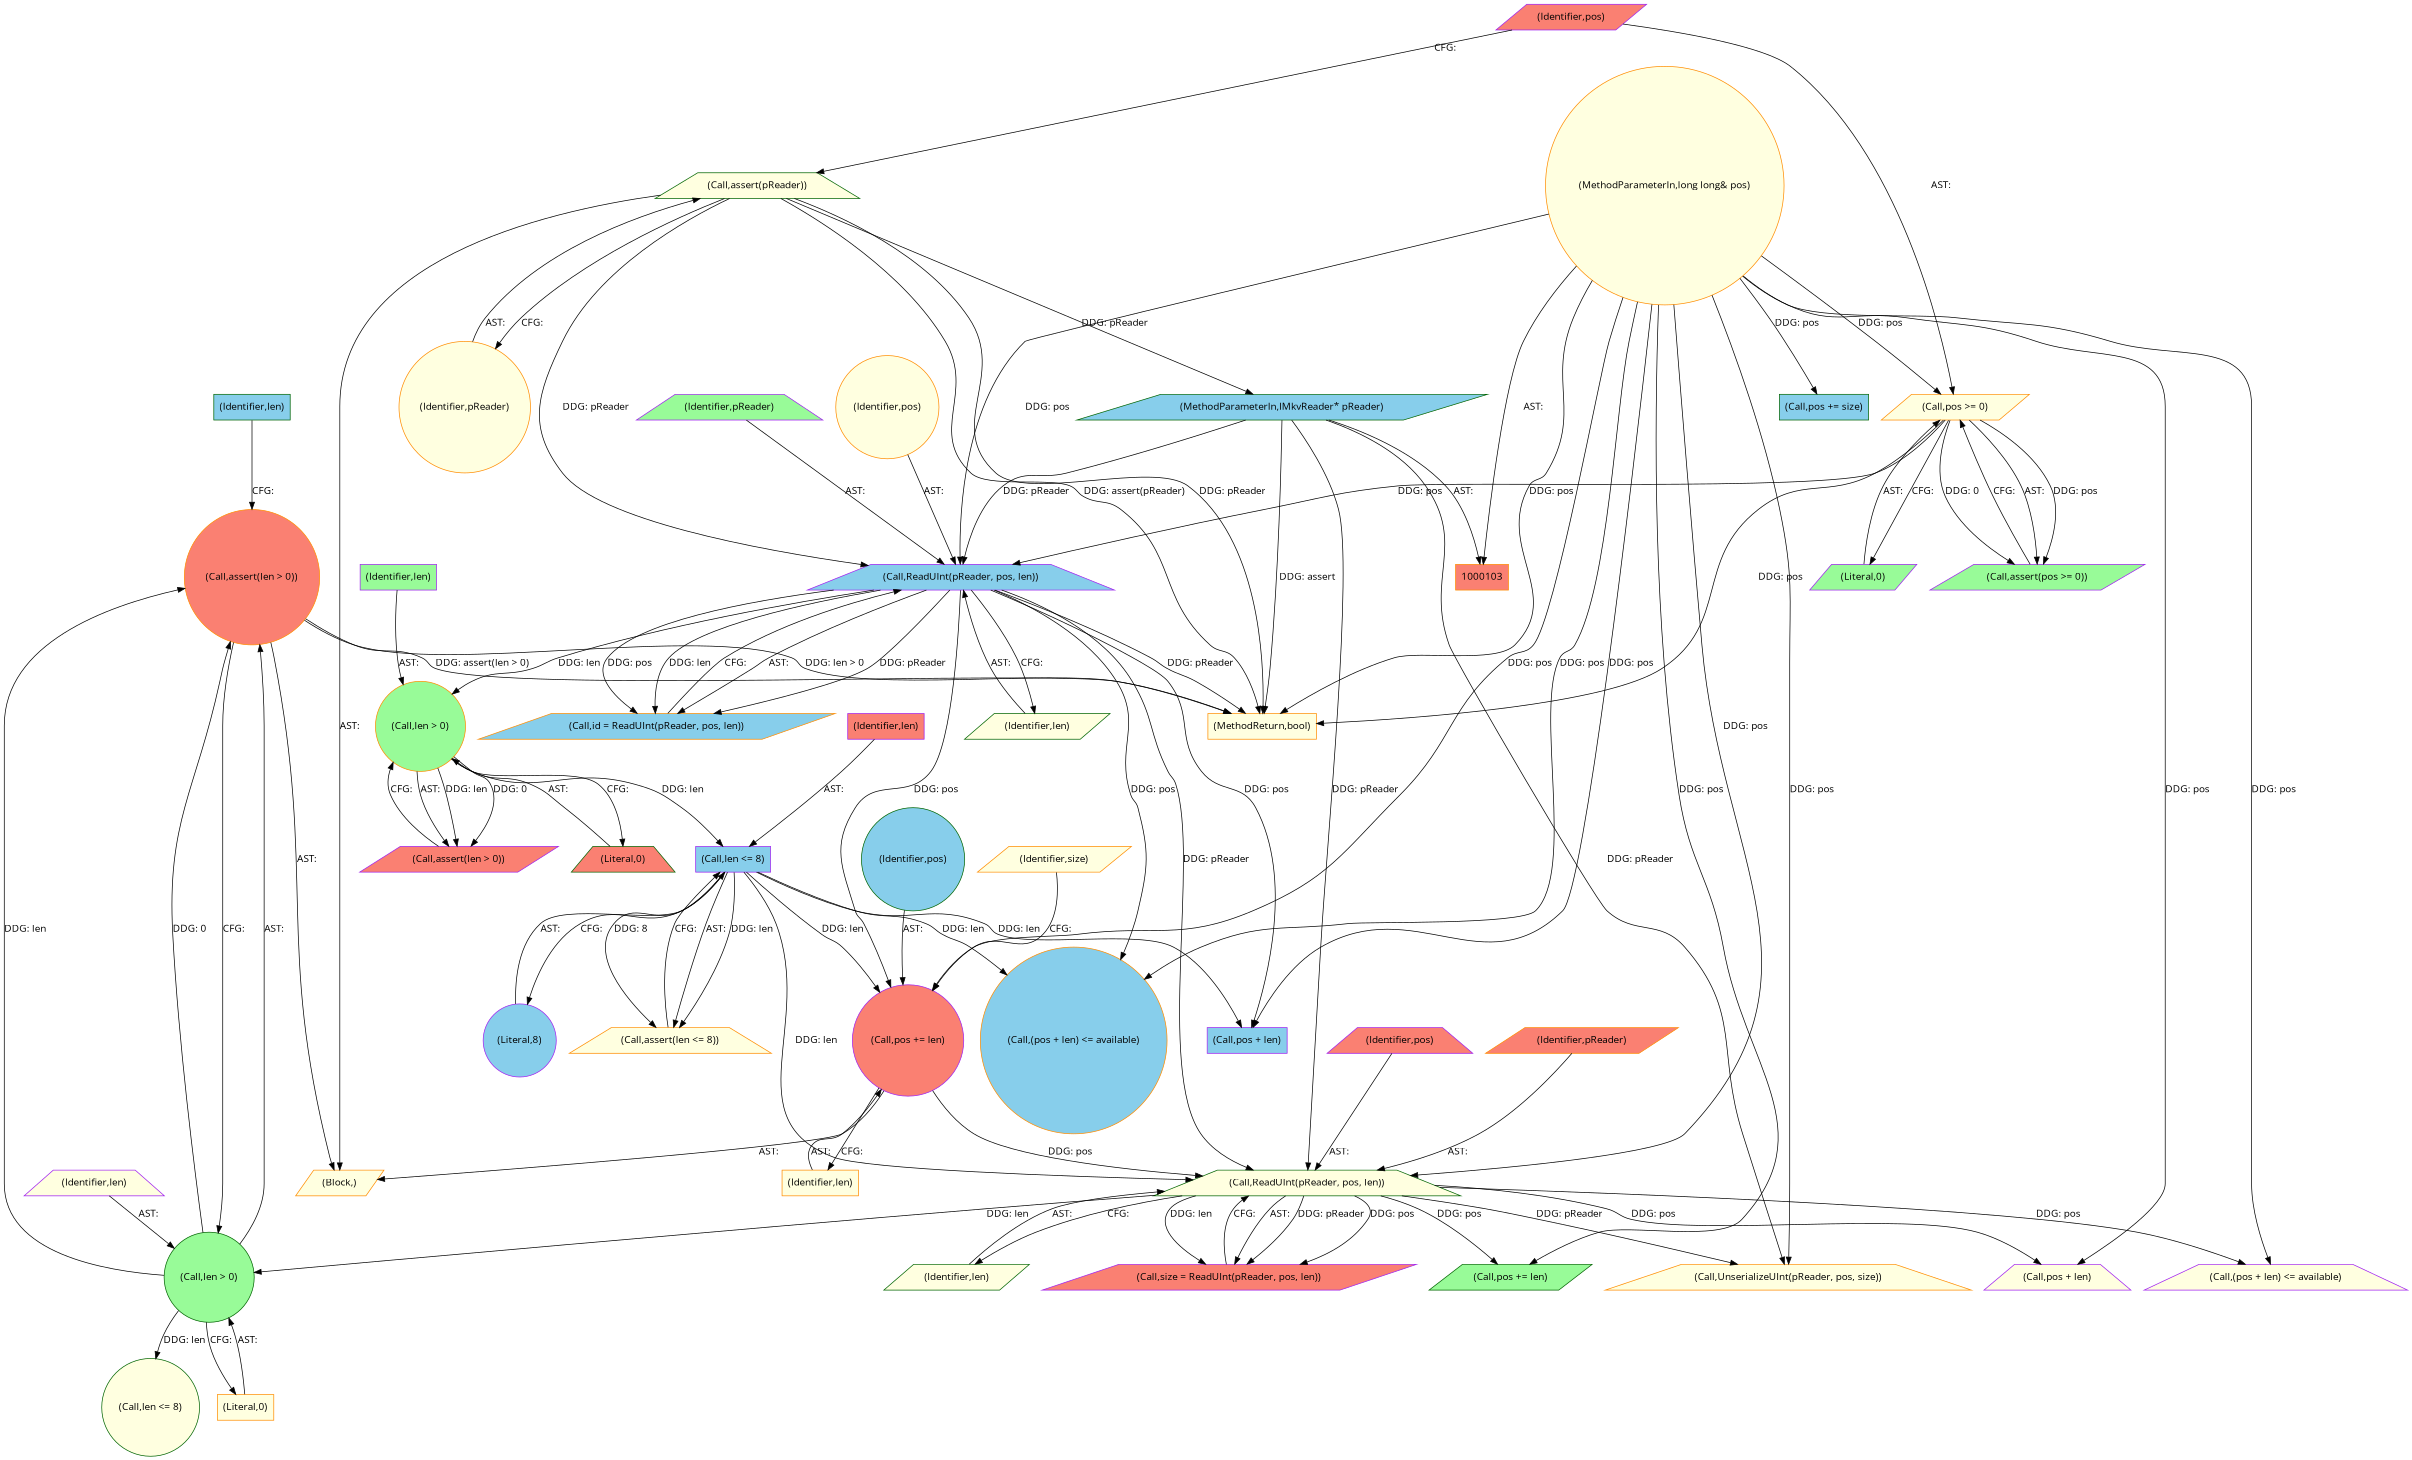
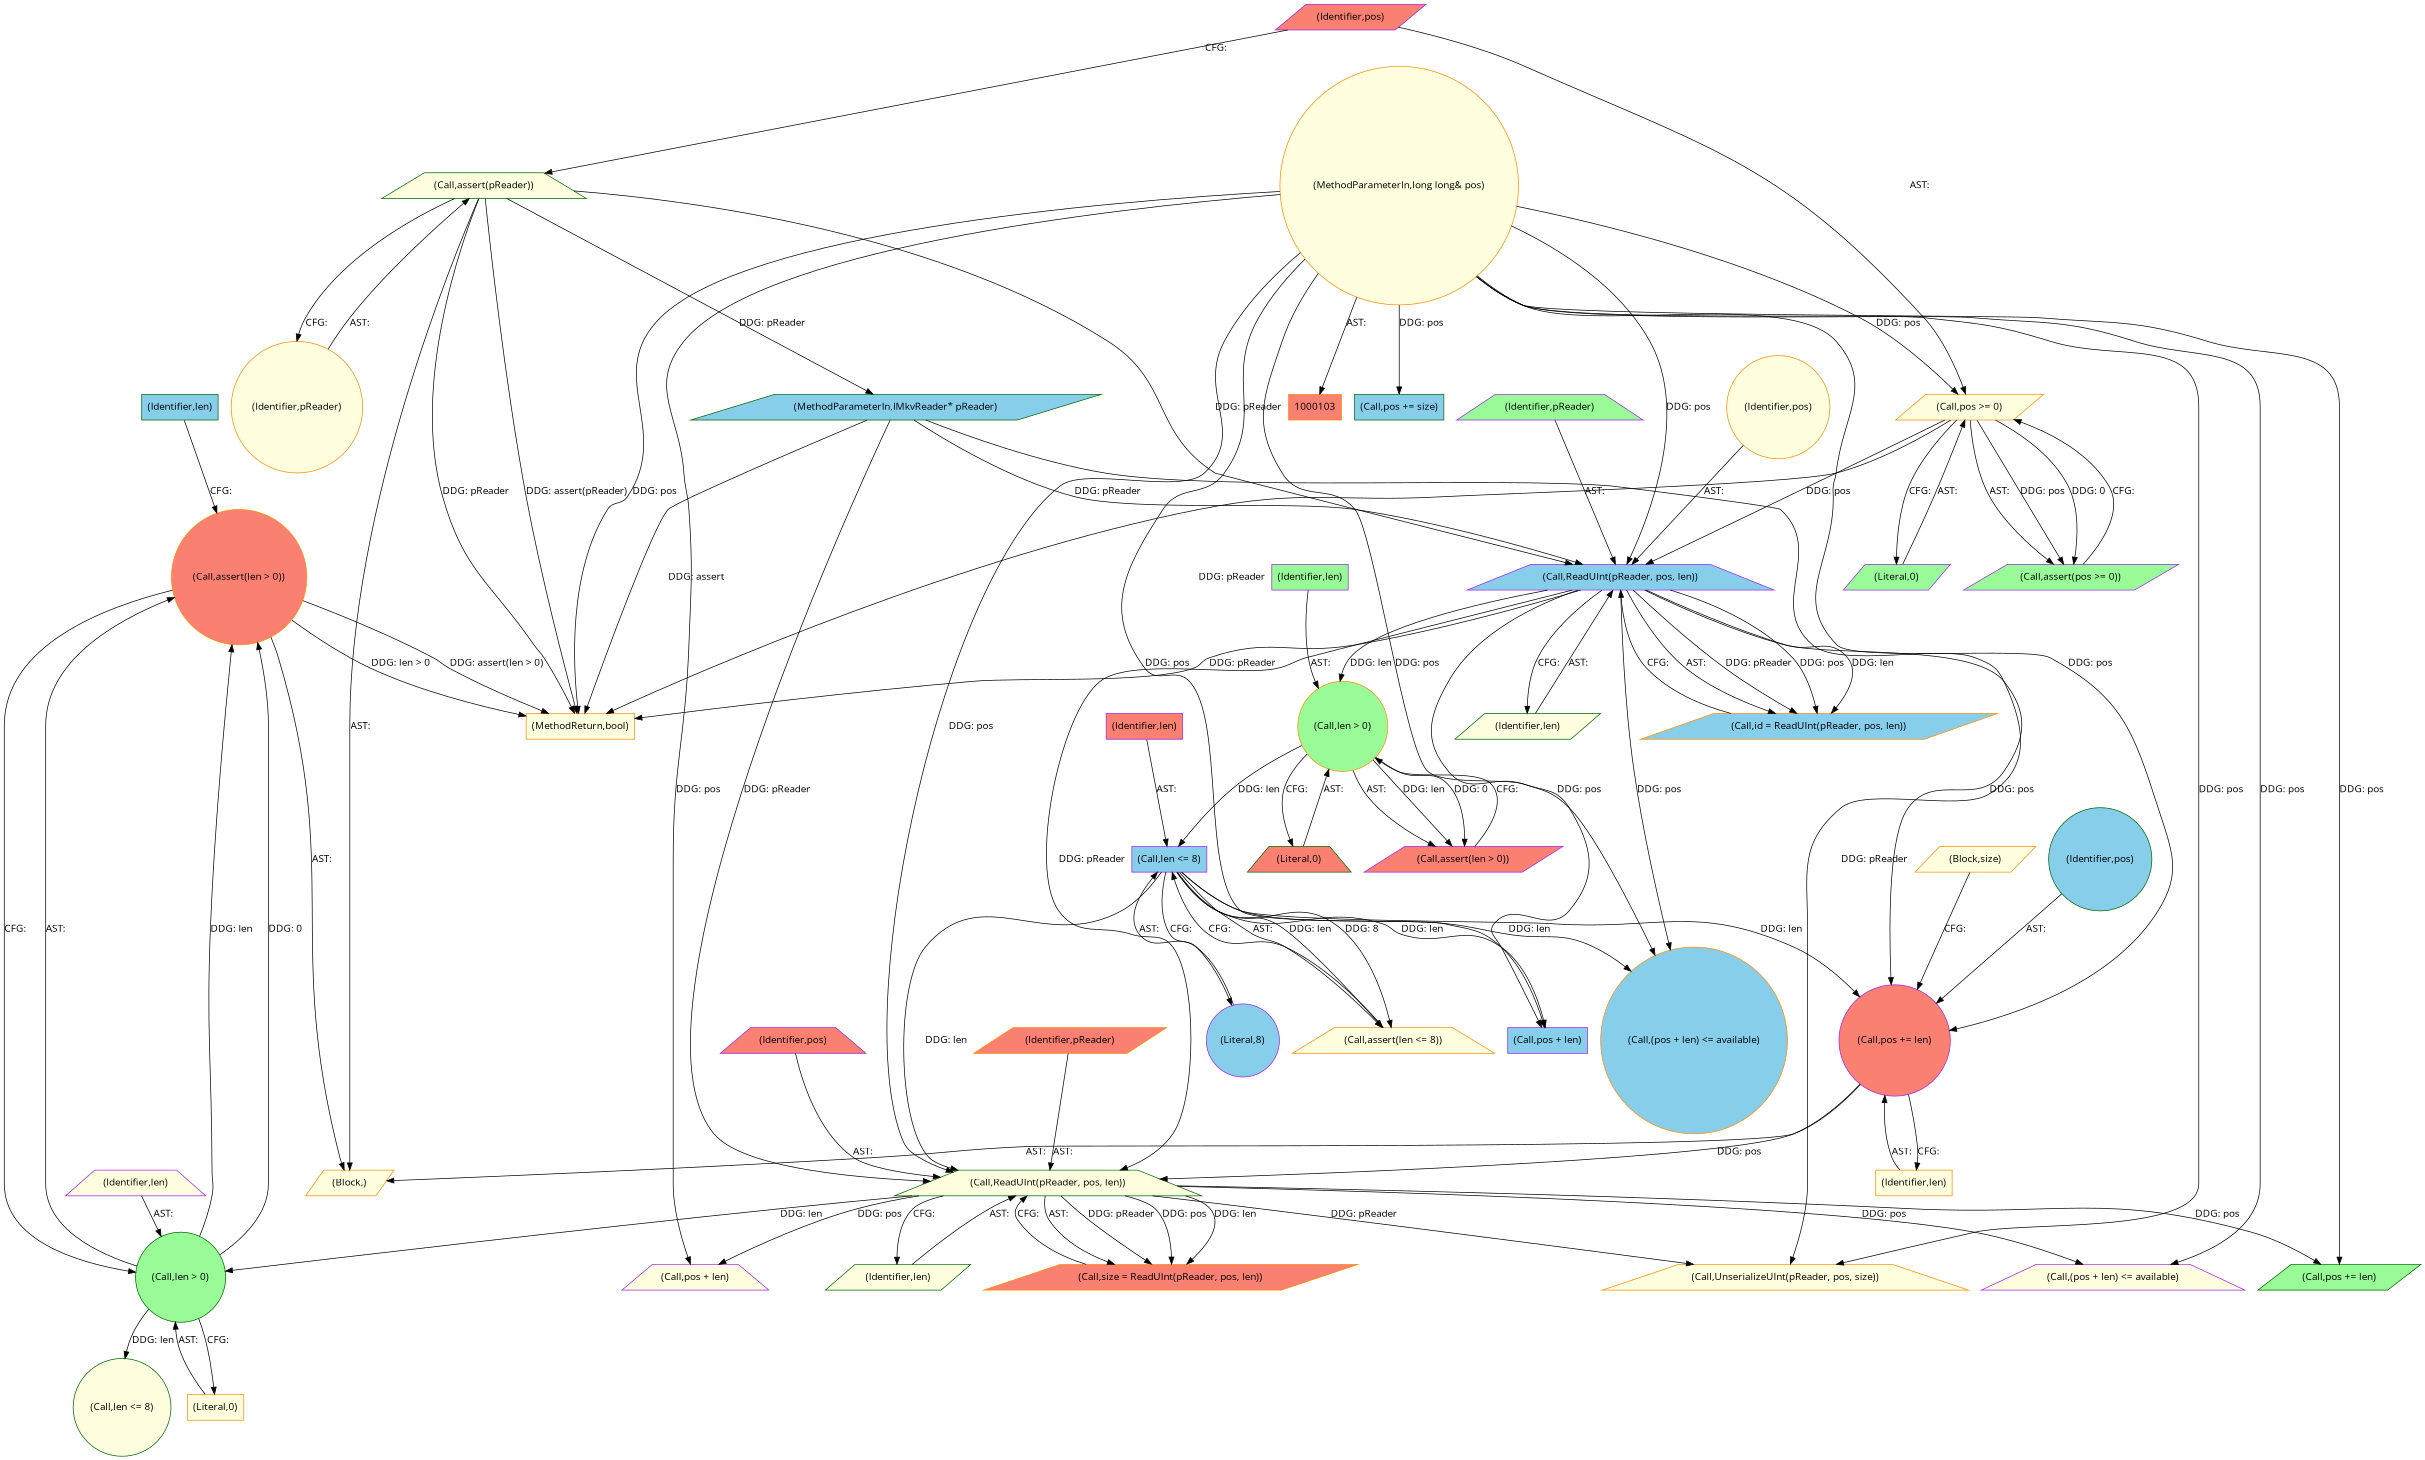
edge "(MethodParameterIn,IMkvReader* pReader)" -> "1000103": removed, label "AST:"
edge "(Call,pos >= 0)" -> "(MethodReturn,bool)": label "DDG: pos" -> "DDG: pReader"
node "(Identifier,size)": label "(Identifier,size)" -> "(Block,size)"
node "(Call,size = ReadUInt(pReader, pos, len))": color purple -> darkorange
